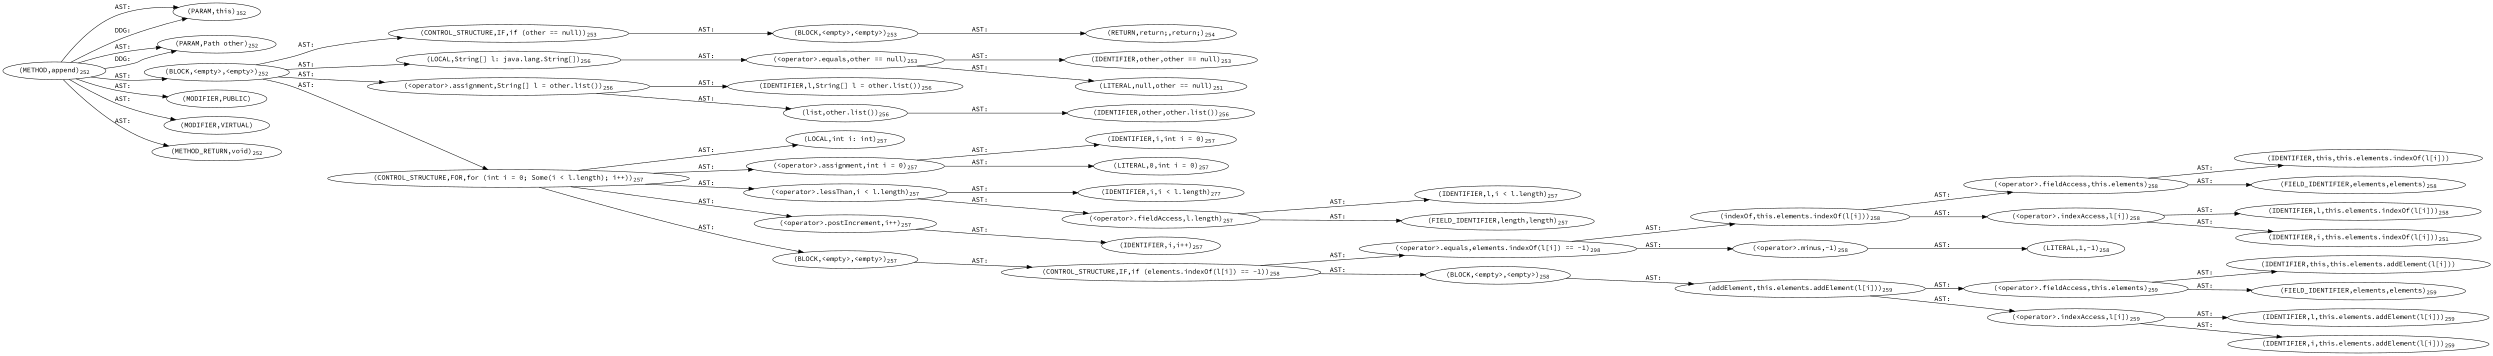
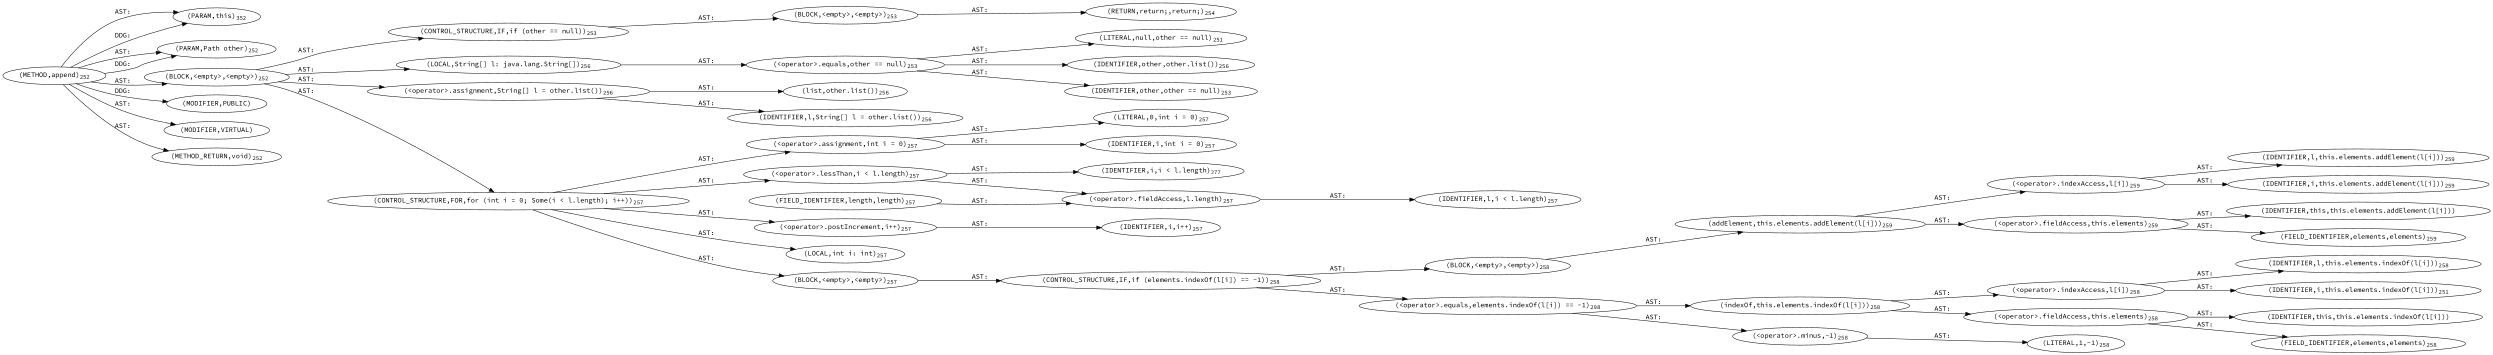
edge "(METHOD,append)" -> "(MODIFIER,PUBLIC)": label "AST: " -> "DDG: "
edge "(list,other.list())" -> "(IDENTIFIER,other,other.list())": now "(<operator>.equals,other == null)" -> "(IDENTIFIER,other,other.list())"
edge "(<operator>.fieldAccess,l.length)" -> "(FIELD_IDENTIFIER,length,length)": reversed
